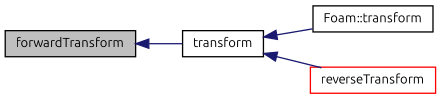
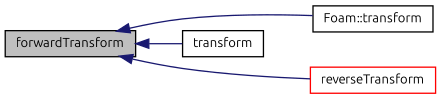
edge "Foam::transform" -> "transform": now "Foam::transform" -> "forwardTransform"
edge "reverseTransform" -> "transform": now "reverseTransform" -> "forwardTransform"
